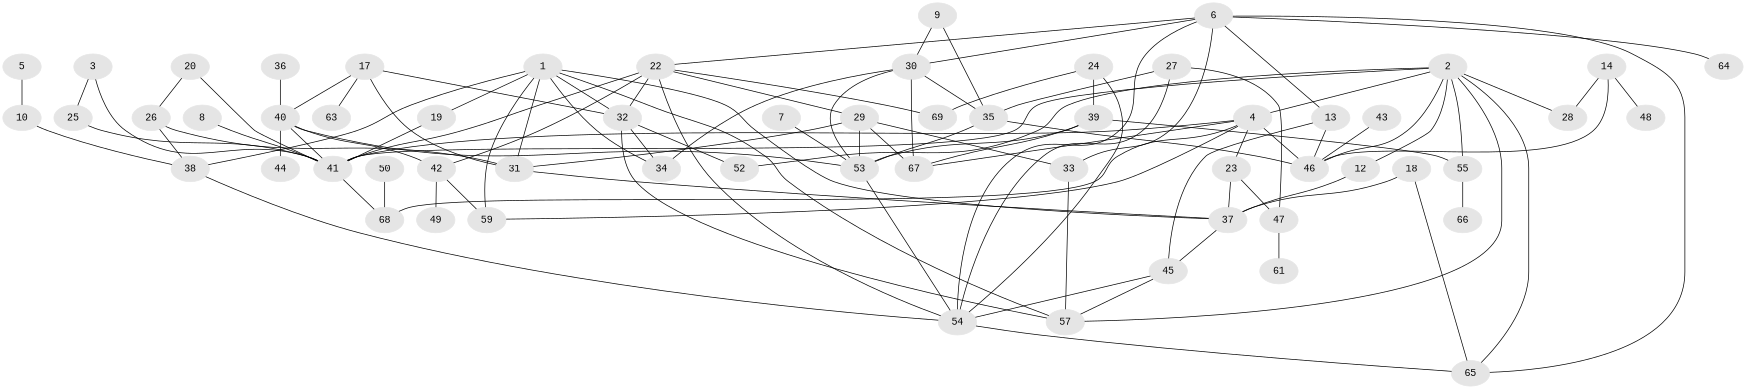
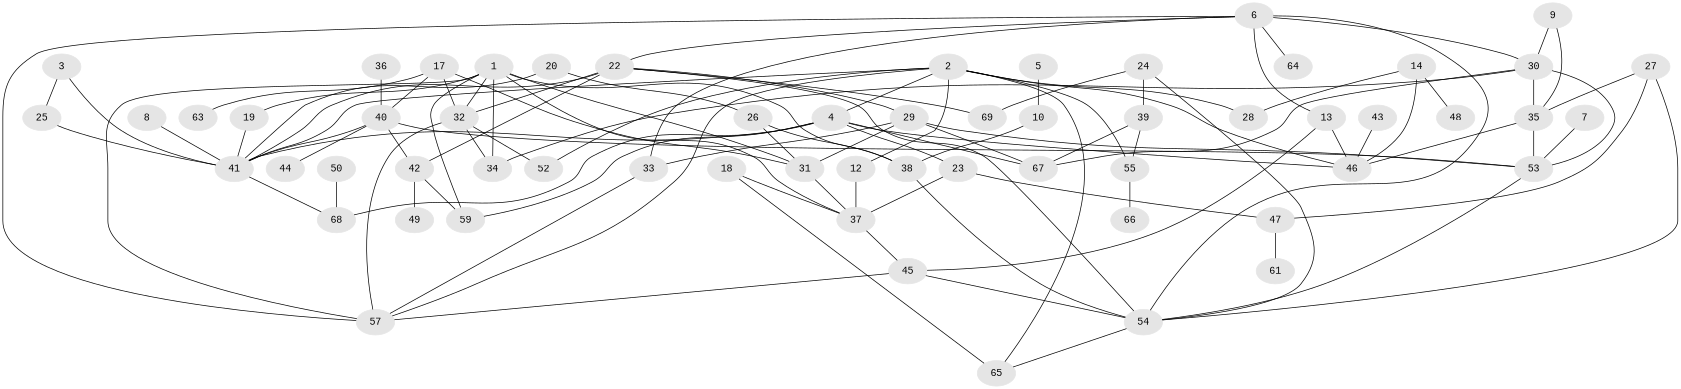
edge "6" -- "65": now "6" -- "57"
edge "39" -- "53": removed
